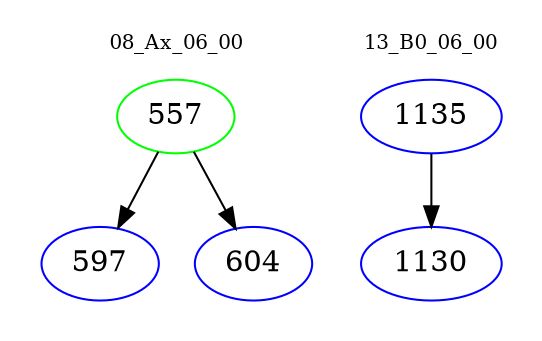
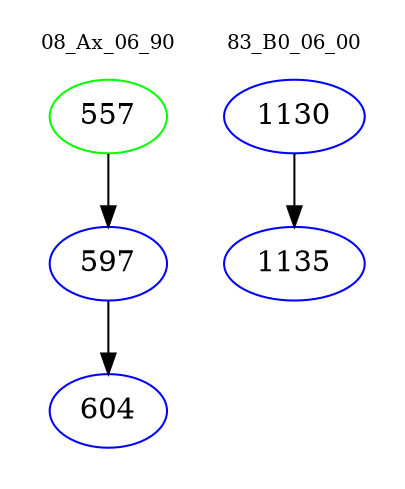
cluster "08_Ax_06_00": label "08_Ax_06_00" -> "08_Ax_06_90"
cluster "13_B0_06_00": label "13_B0_06_00" -> "83_B0_06_00"
edge "1135" -> "1130": reversed
edge "557" -> "604": now "597" -> "604"
